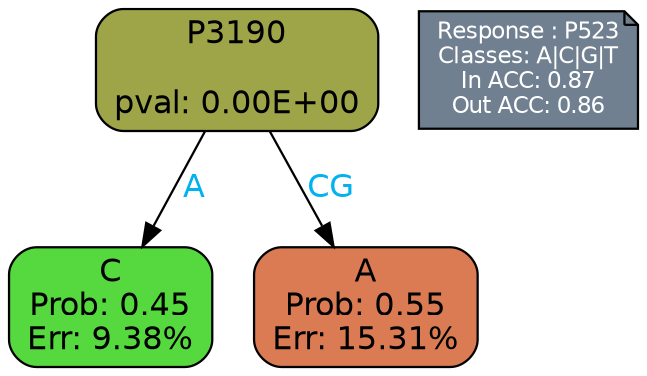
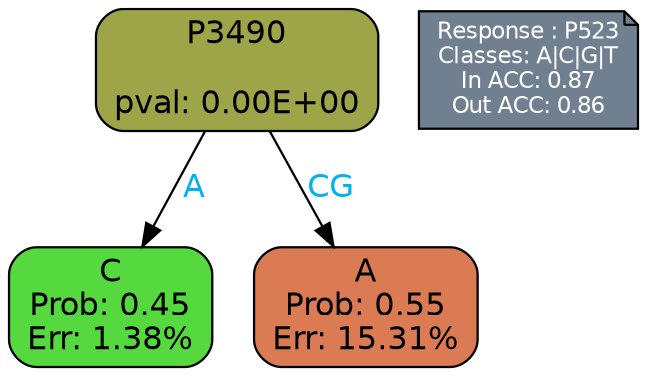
node "P3190 pval: 0.00E+00": label "P3190 pval: 0.00E+00" -> "P3490 pval: 0.00E+00"
node "C Prob: 0.45 Err: 9.38%": label "C Prob: 0.45 Err: 9.38%" -> "C Prob: 0.45 Err: 1.38%"
